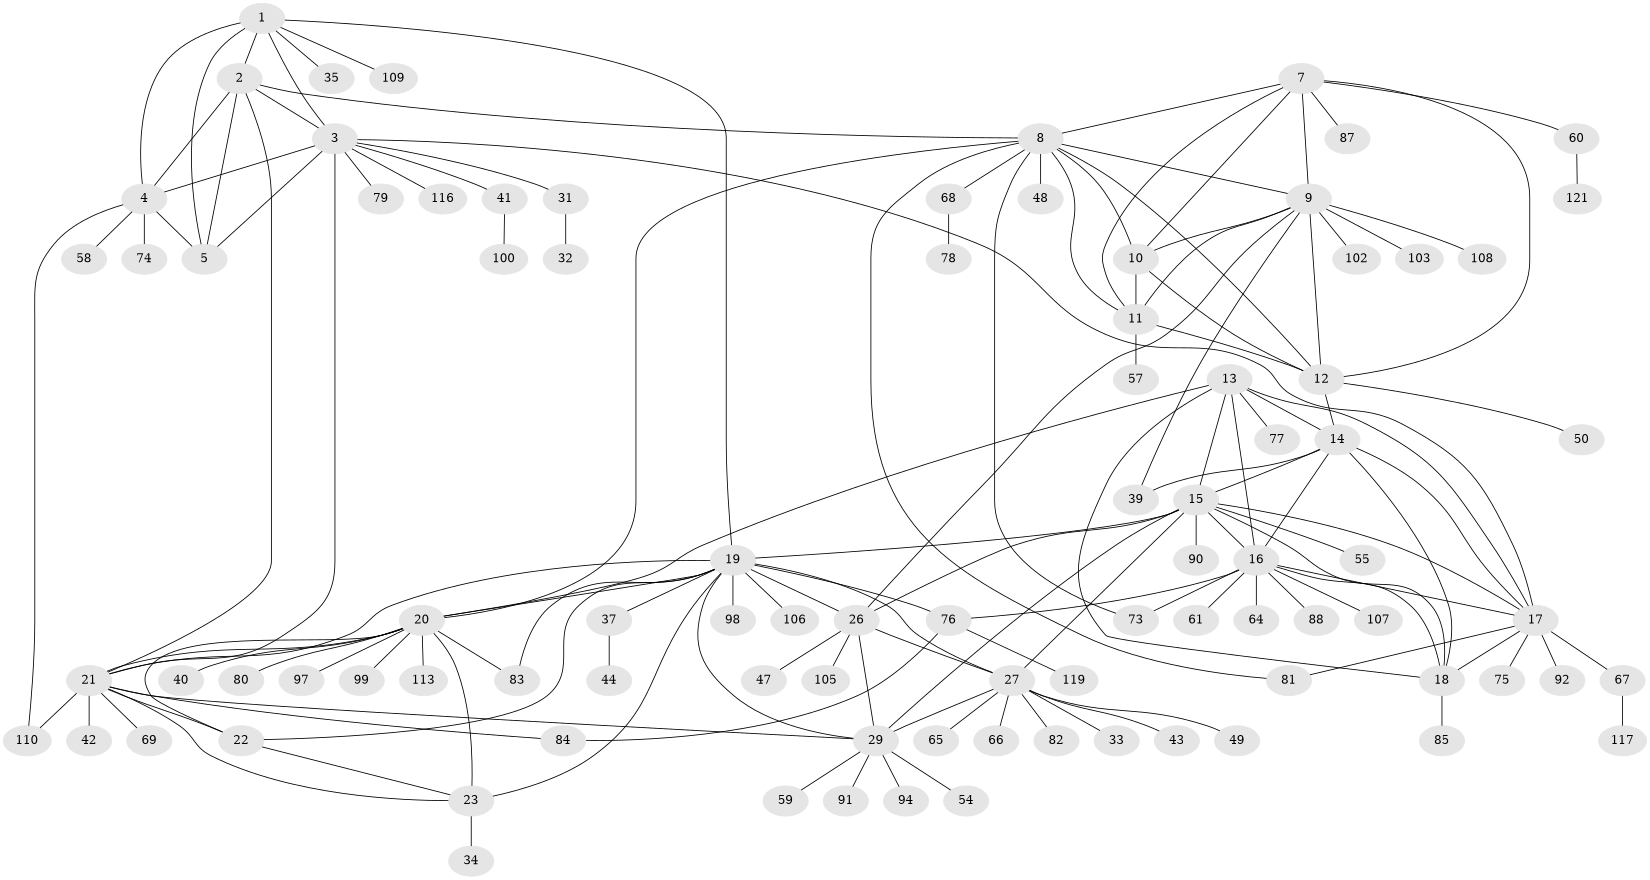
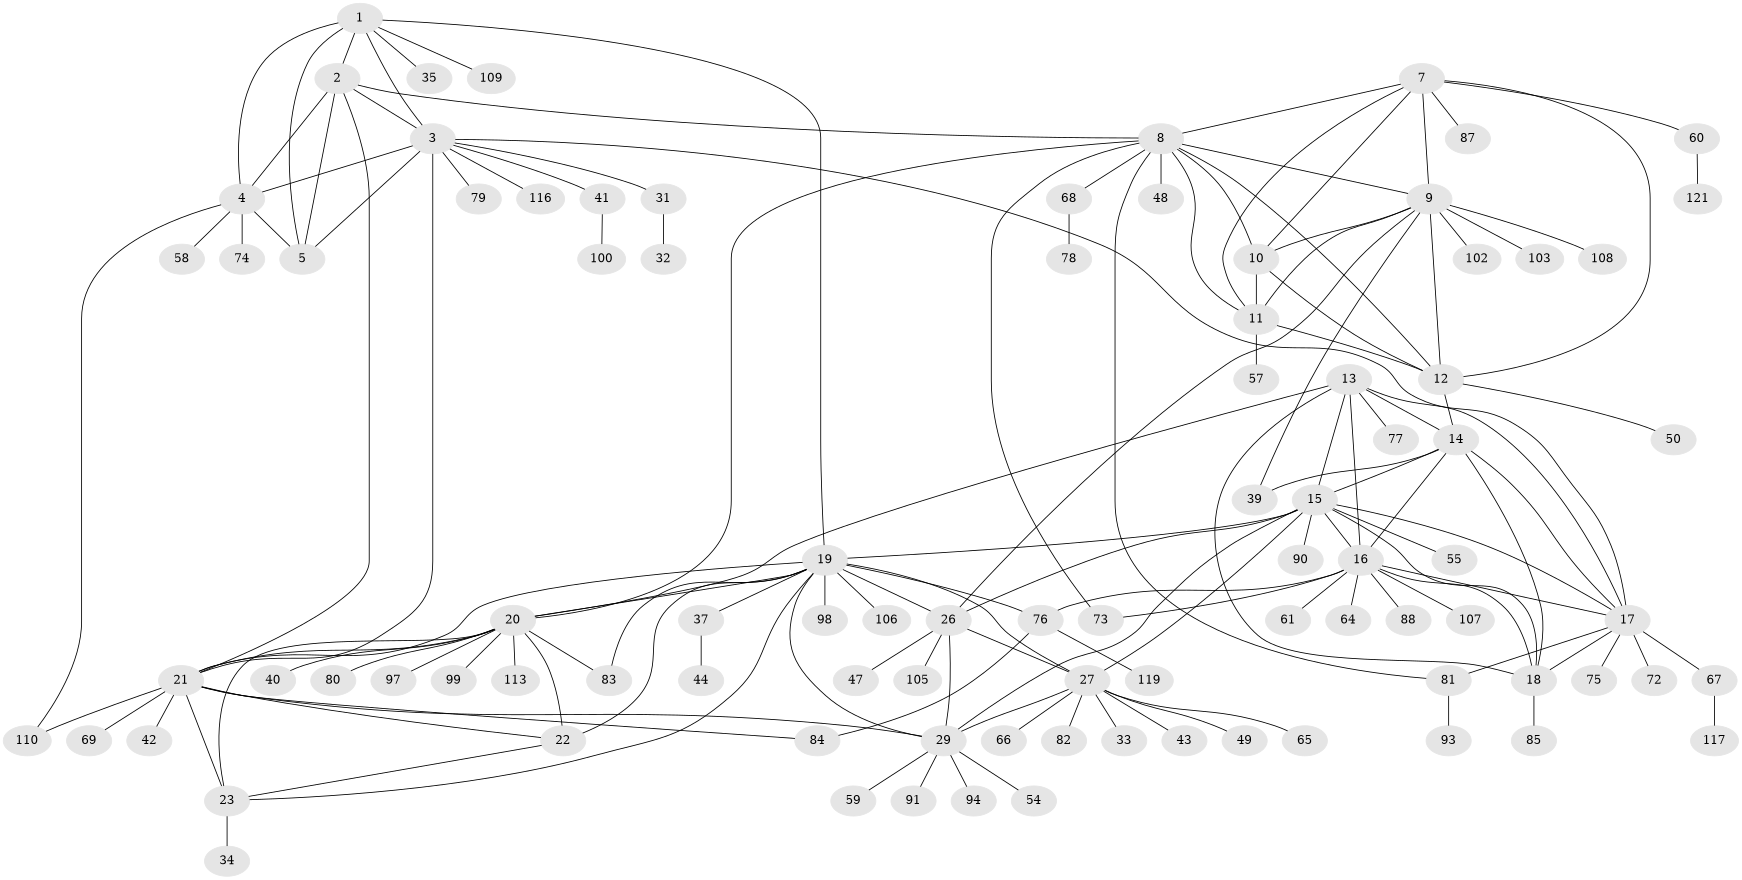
node "92": label "92" -> "72"
node "93": added
